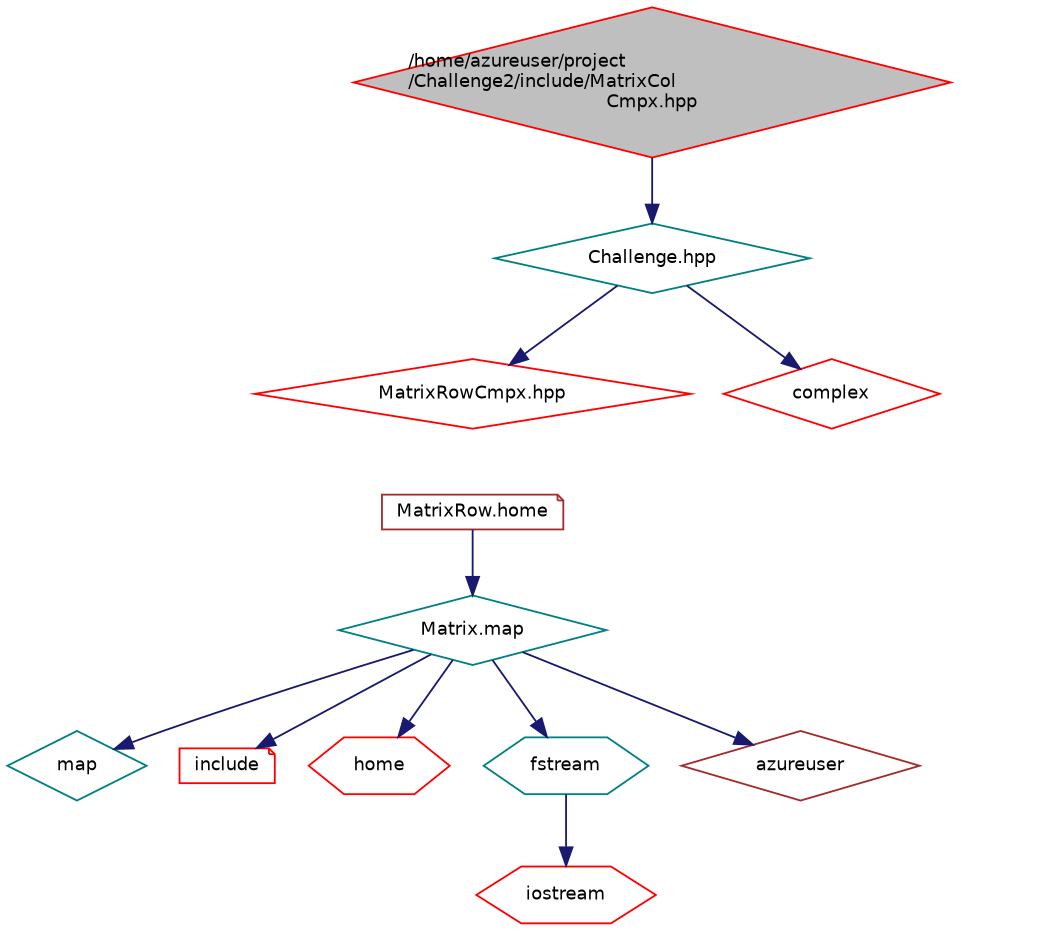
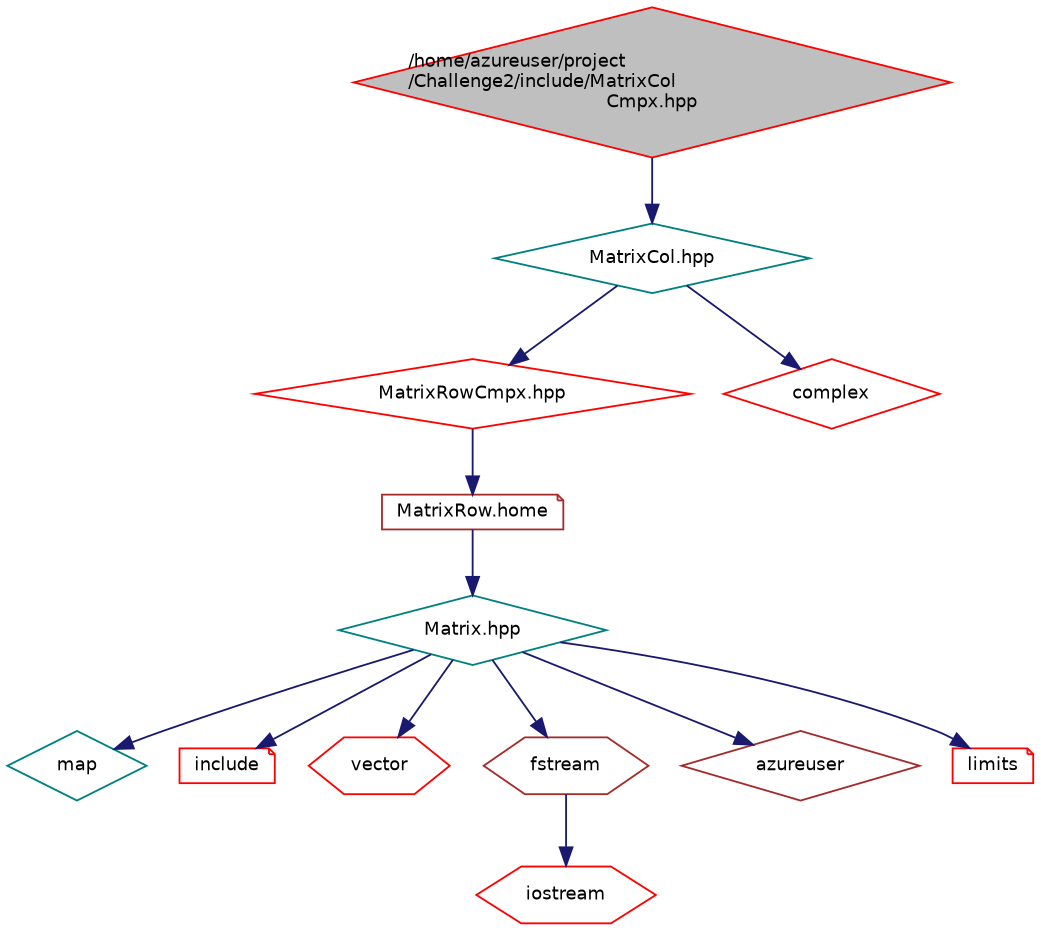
node "Challenge.hpp": label "Challenge.hpp" -> "MatrixCol.hpp"
edge "MatrixRowCmpx.hpp" -> "MatrixRow.home": added
node "Matrix.map": label "Matrix.map" -> "Matrix.hpp"
node "home": label "home" -> "vector"
node "fstream": color teal -> brown
node "limits": added
